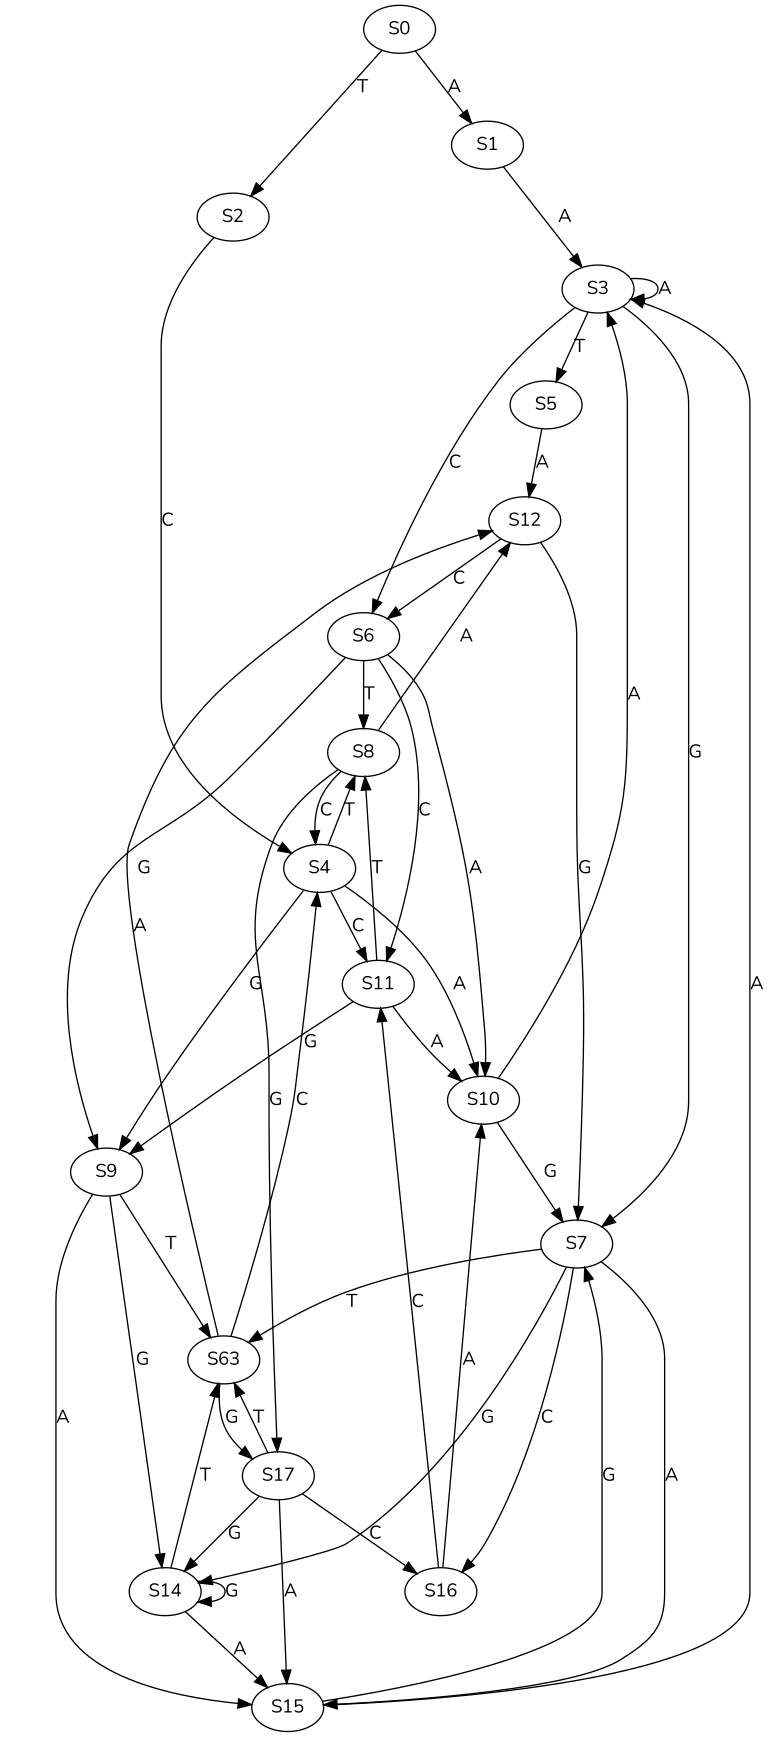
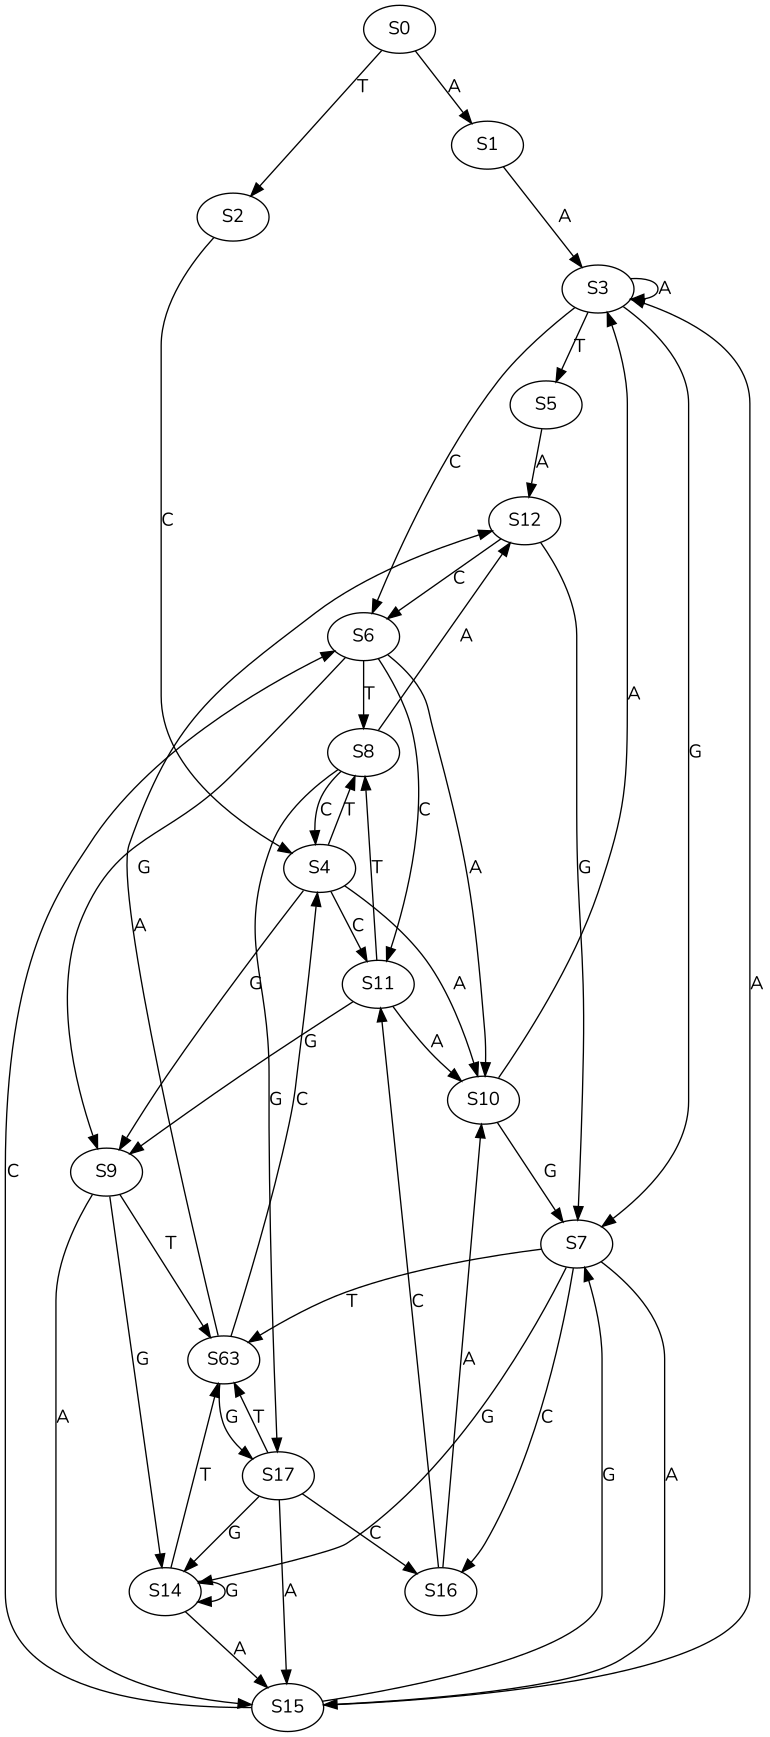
edge "S15" -> "S6": added, label "C"
